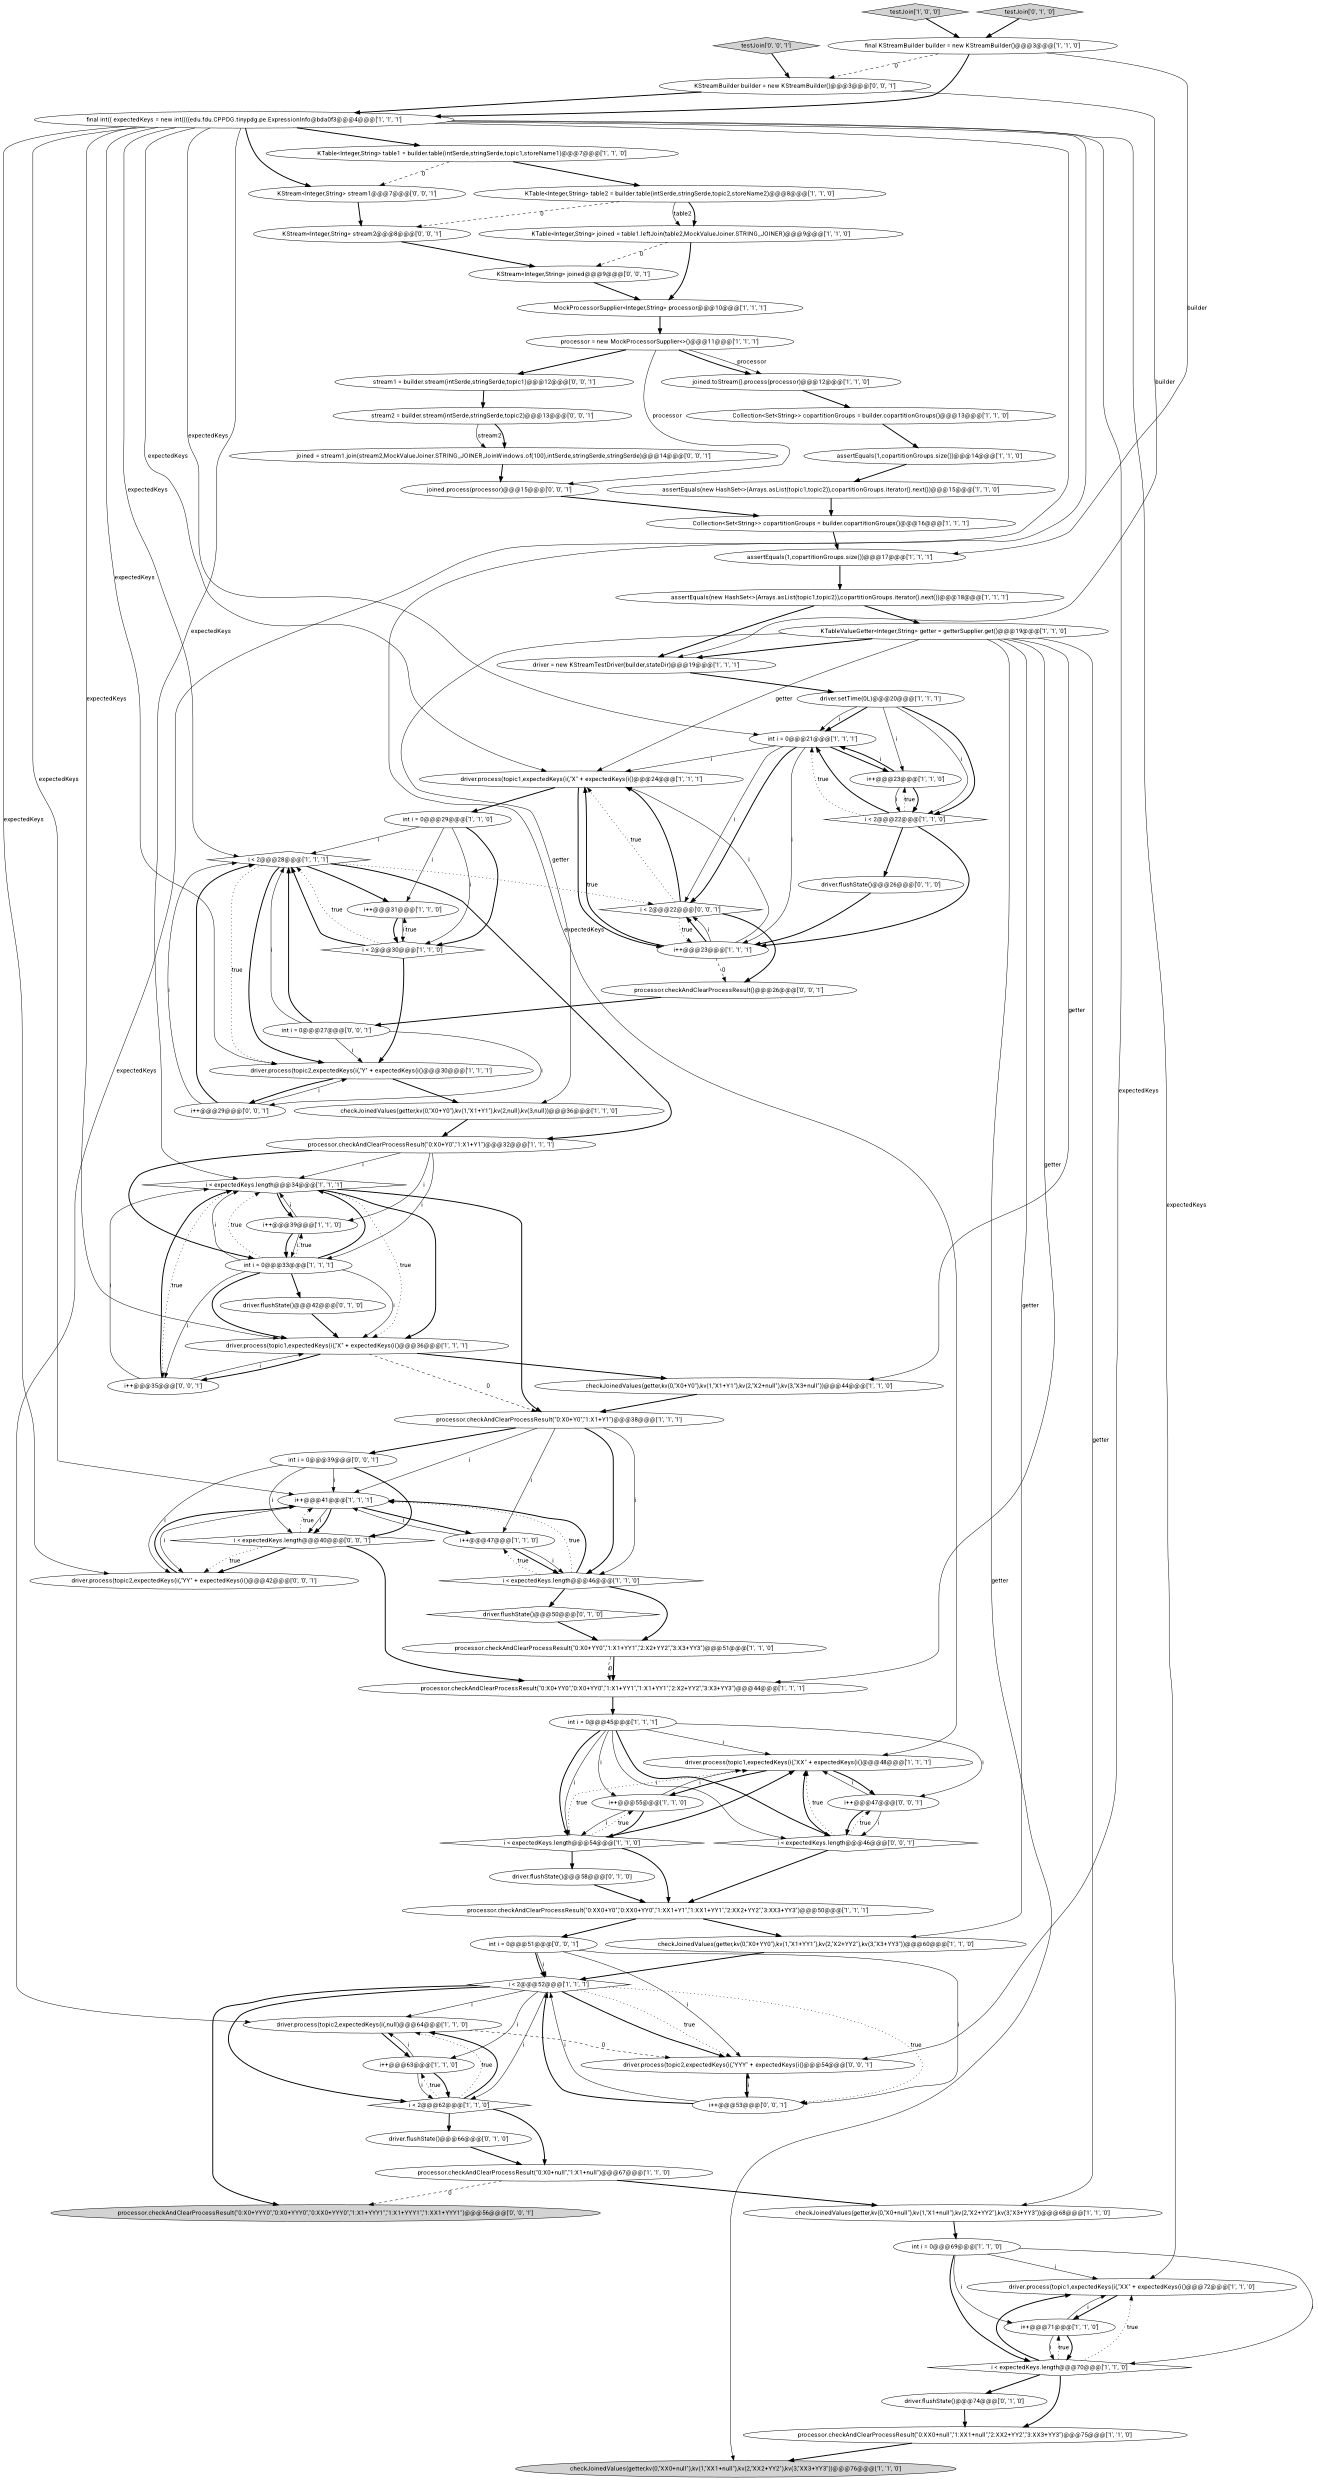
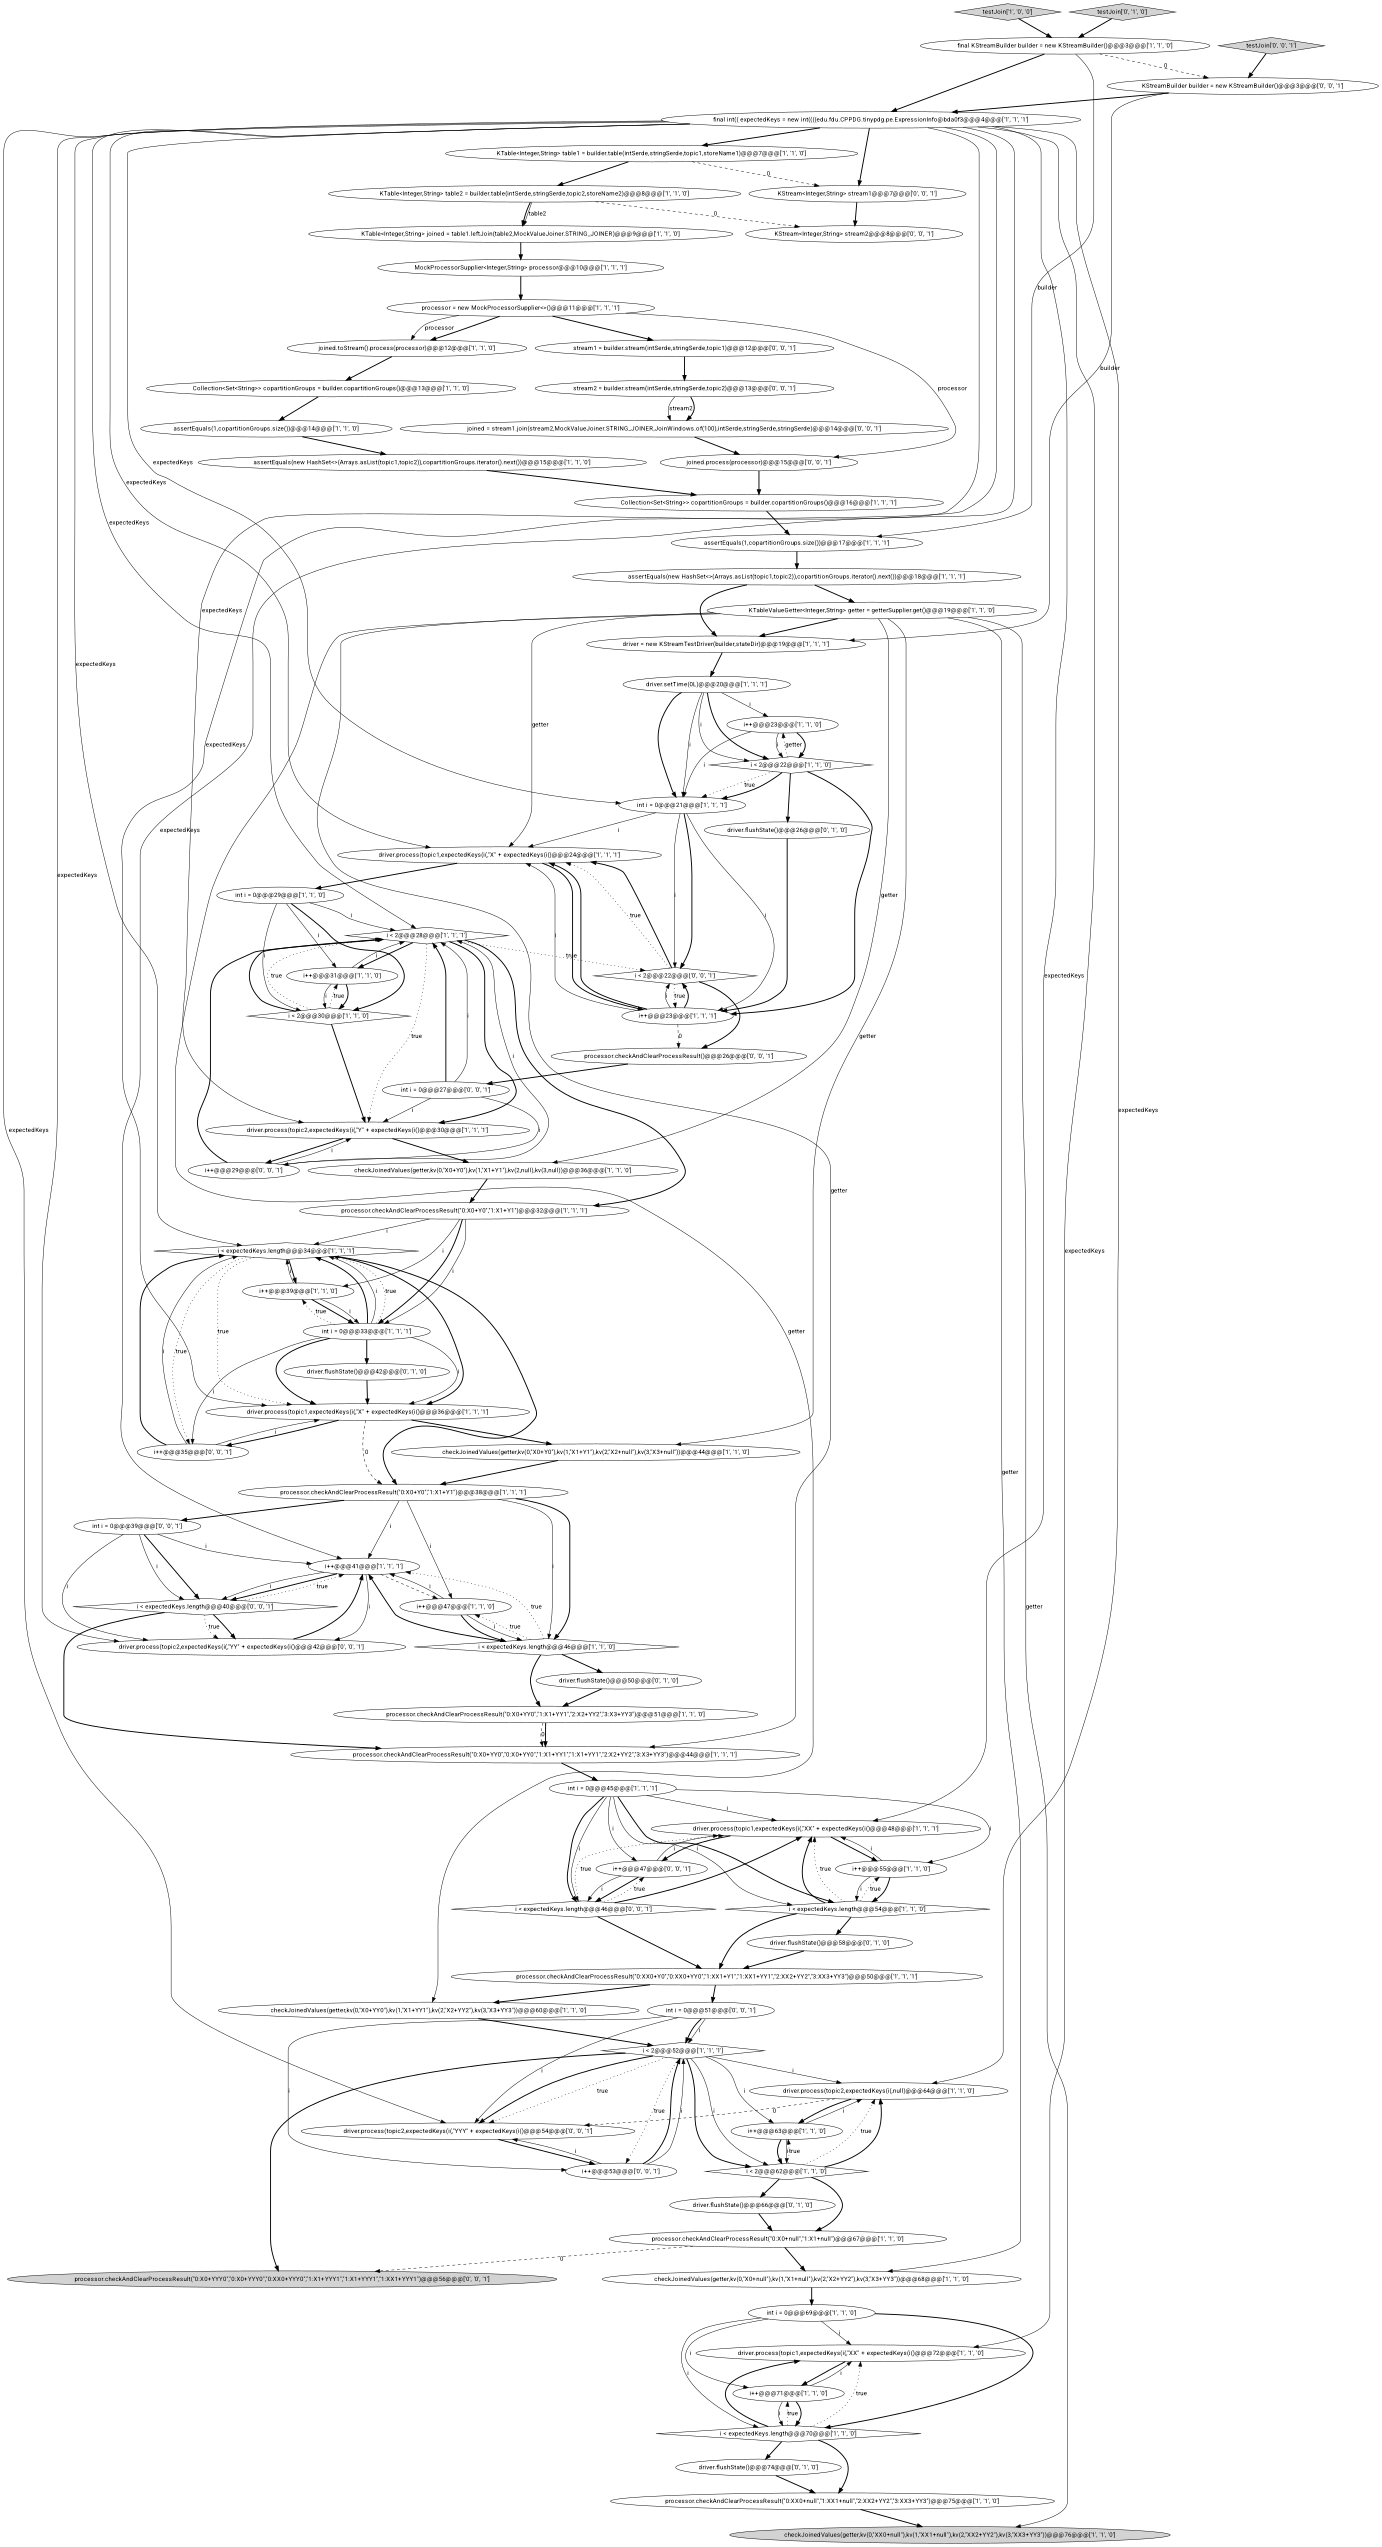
node "KStream<Integer,String> joined@@@9@@@['0', '0', '1']": removed
edge "int i = 0@@@21@@@['1', '1', '1']" -> "i++@@@23@@@['1', '1', '0']": removed
edge "i++@@@23@@@['1', '1', '0']" -> "int i = 0@@@21@@@['1', '1', '1']": style bold -> solid
edge "i < 2@@@22@@@['1', '1', '0']" -> "i++@@@23@@@['1', '1', '0']": label "true" -> "getter"
edge "i++@@@31@@@['1', '1', '0']" -> "i < 2@@@28@@@['1', '1', '1']": added, label "i"
edge "i++@@@41@@@['1', '1', '1']" -> "i++@@@47@@@['1', '1', '0']": style bold -> dashed
node "driver.flushState()@@@50@@@['0', '1', '0']": shape diamond -> ellipse
